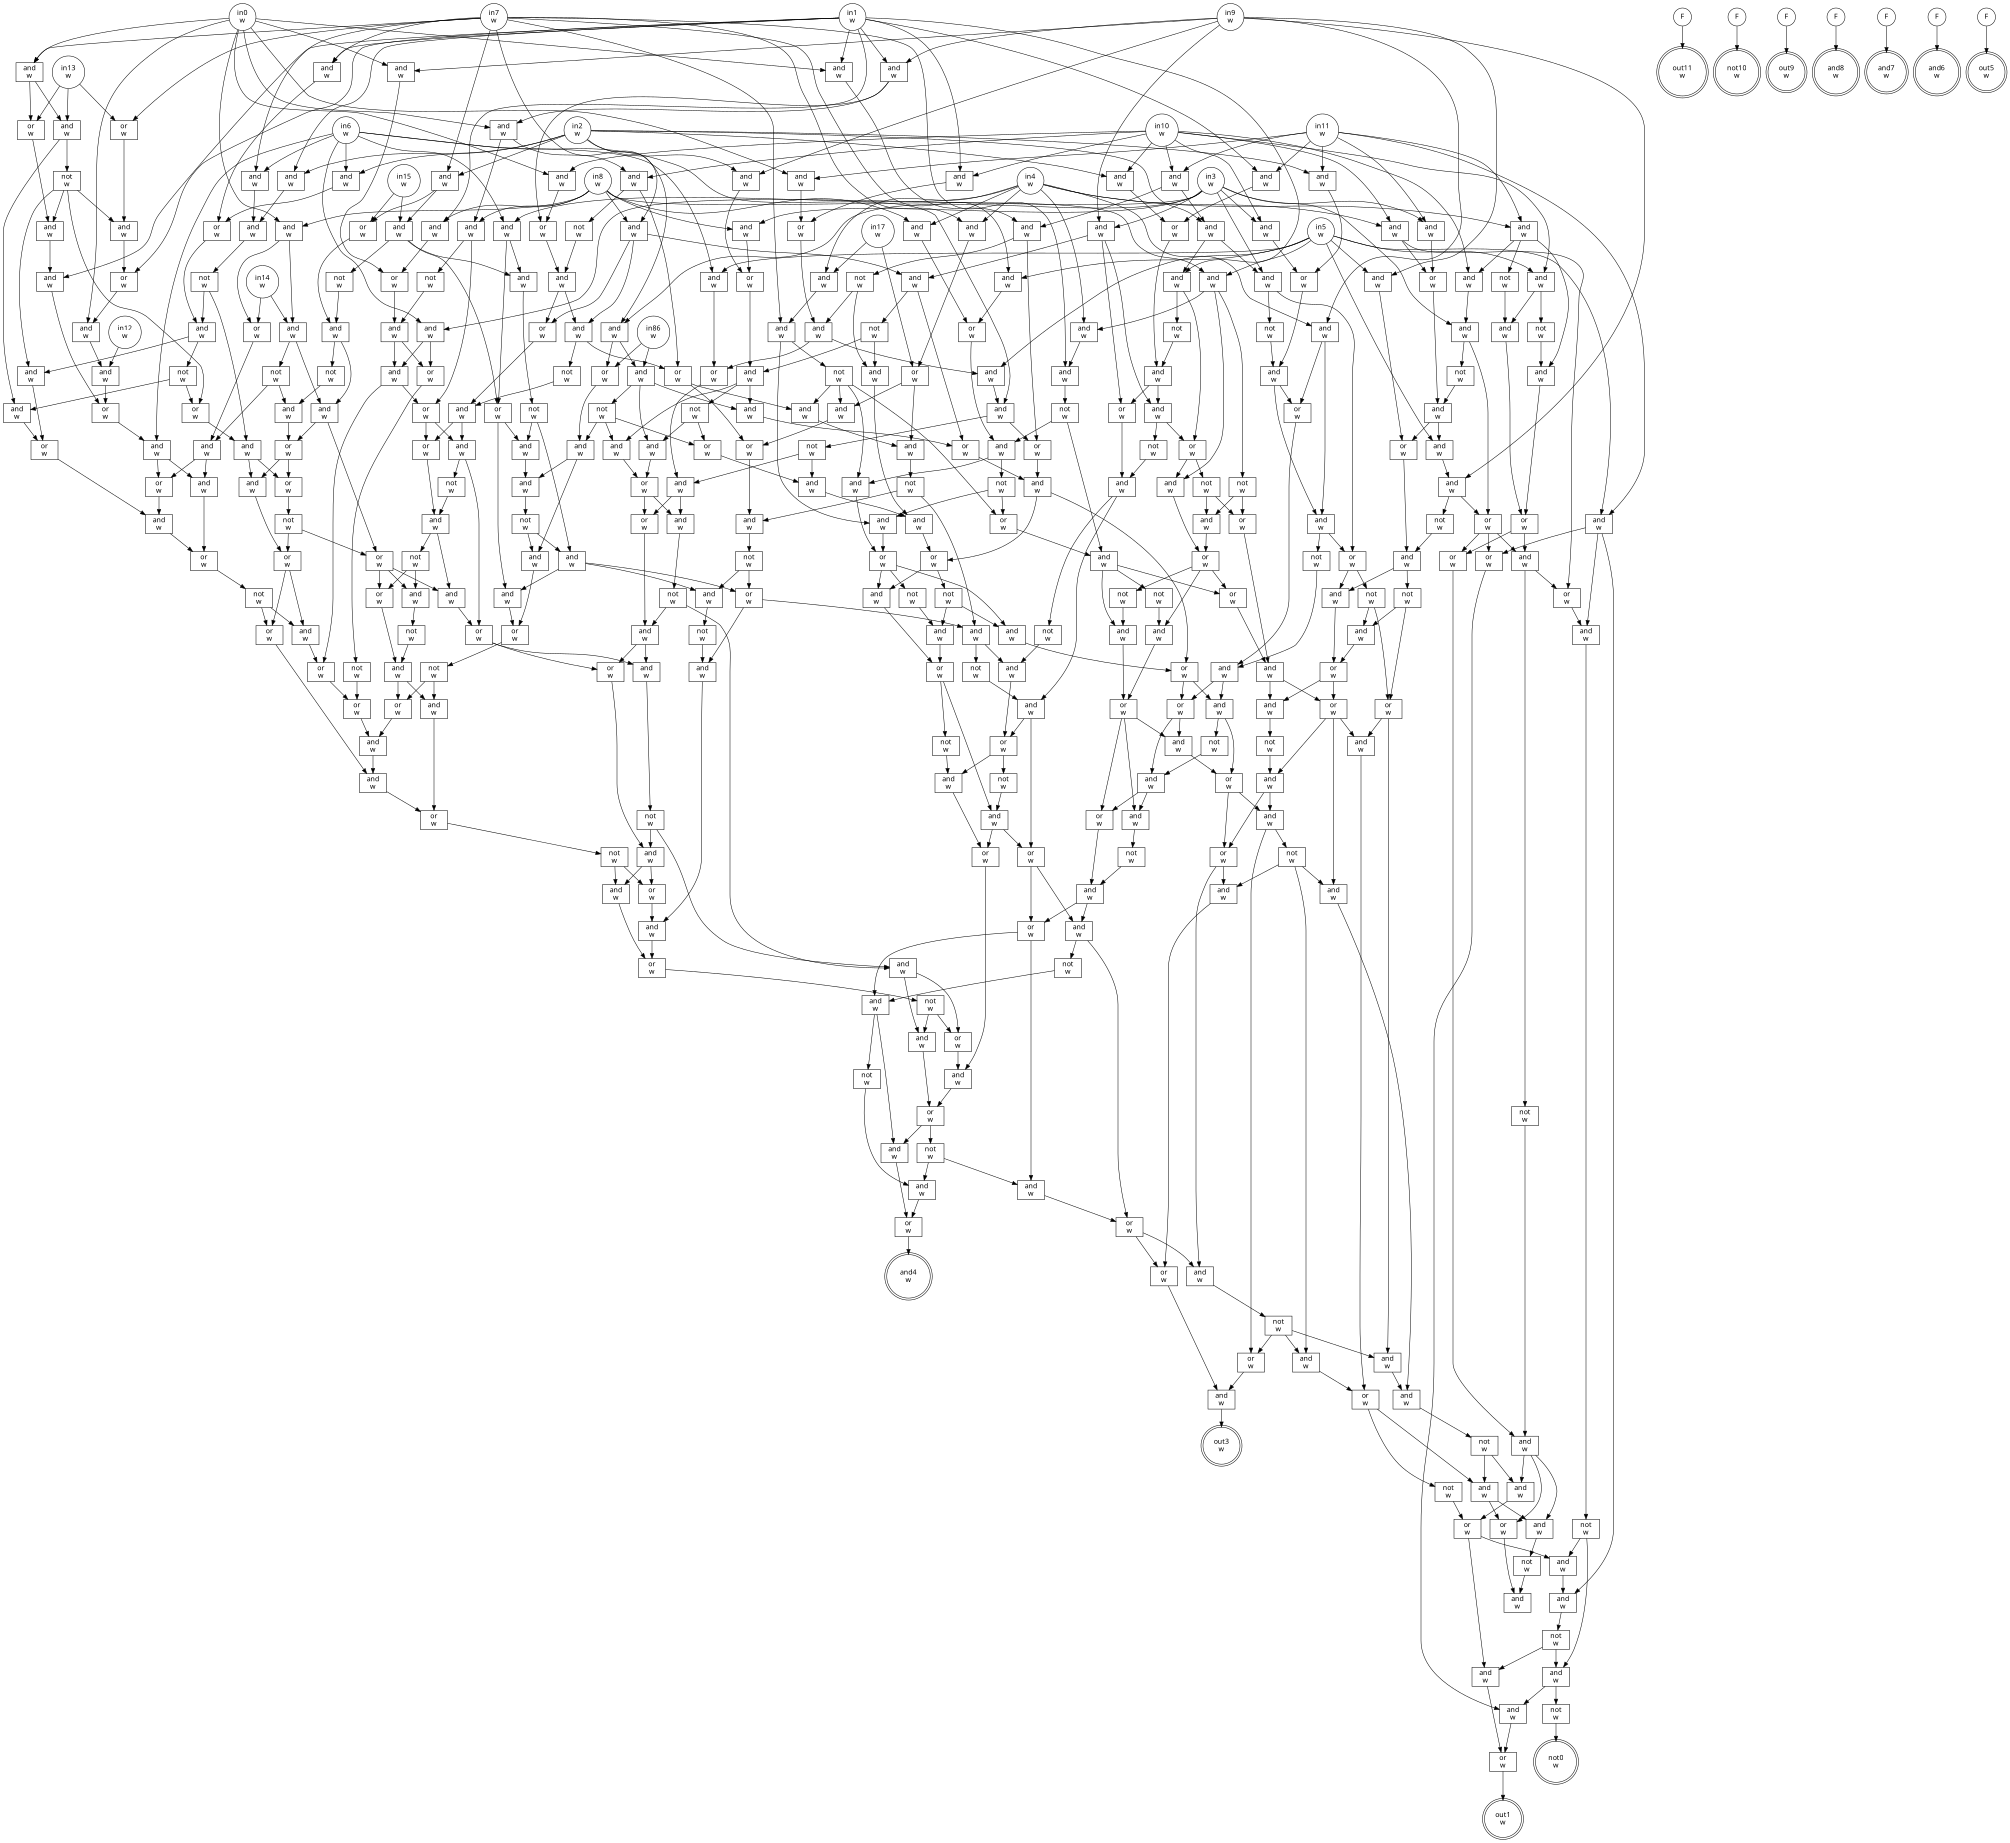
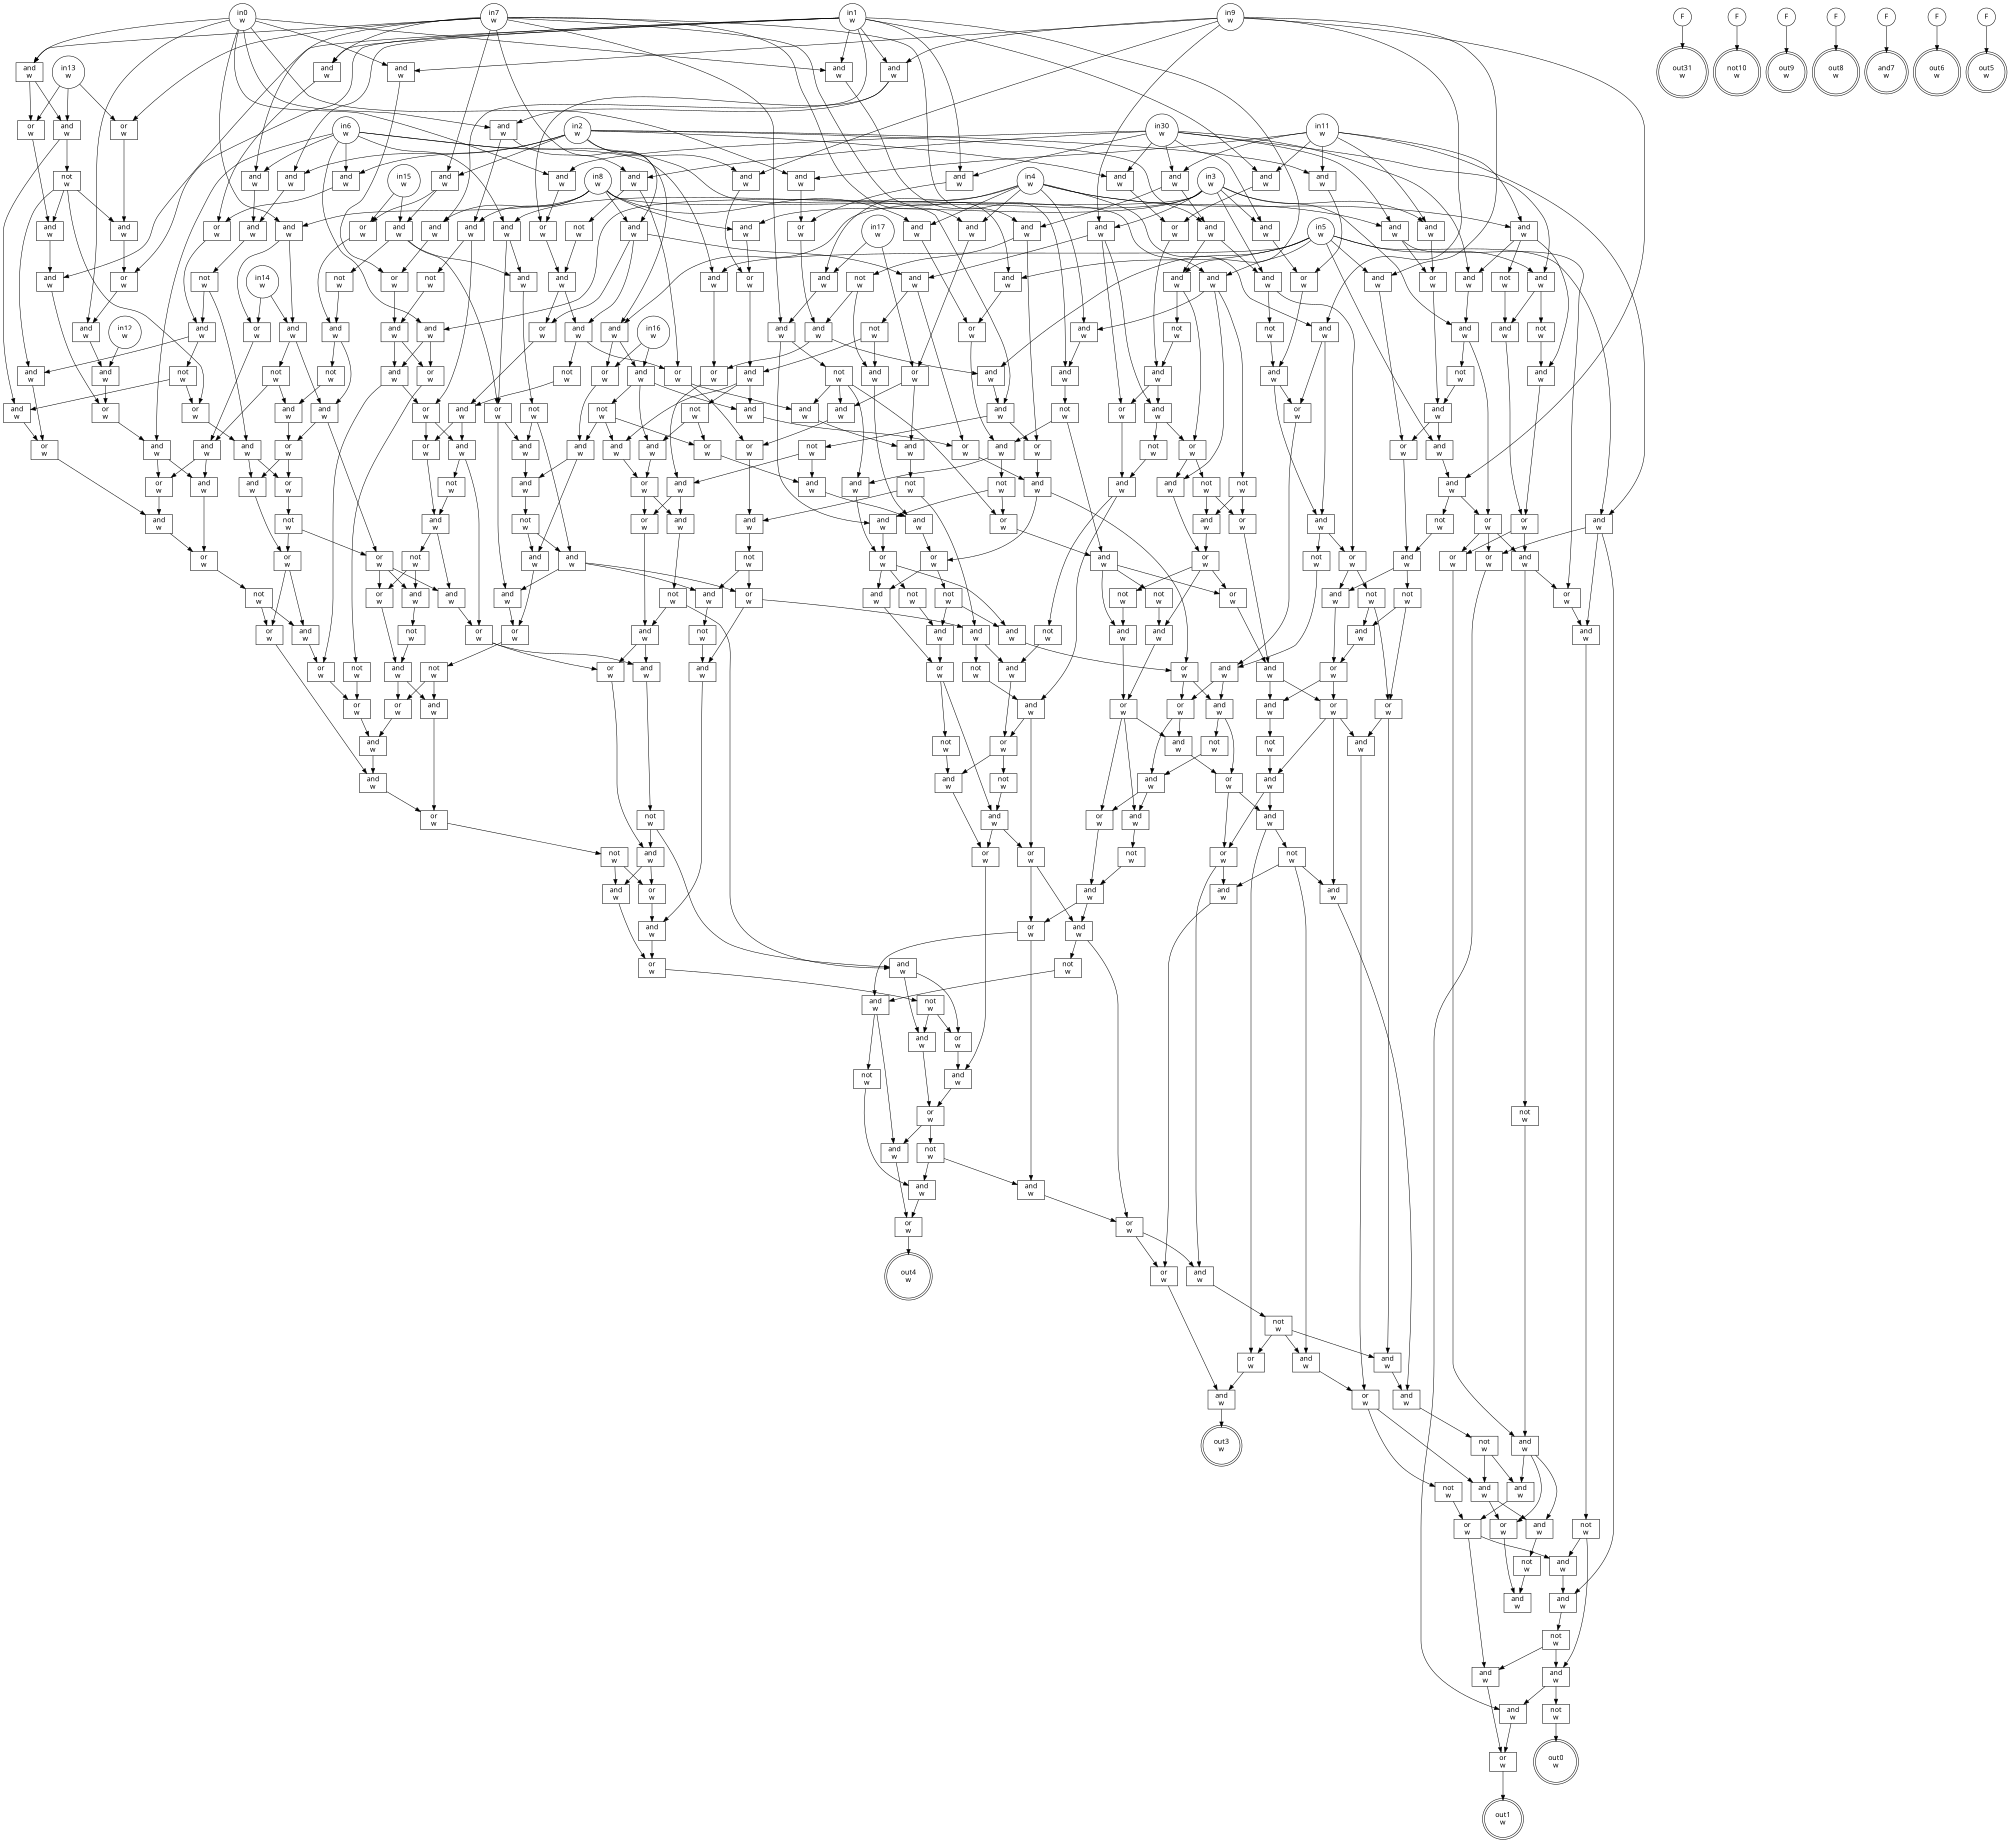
node "out11 w": label "out11 w" -> "out31 w"
node "and8 w": label "and8 w" -> "out8 w"
node "and6 w": label "and6 w" -> "out6 w"
node "in10 w": label "in10 w" -> "in30 w"
node "in86 w": label "in86 w" -> "in16 w"
node "and4 w": label "and4 w" -> "out4 w"
node "not0 w": label "not0 w" -> "out0 w"
